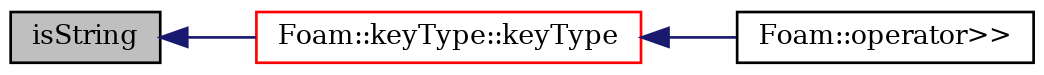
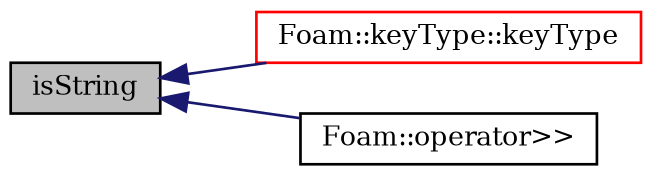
edge "Foam::operator>>" -> "Foam::keyType::keyType": now "Foam::operator>>" -> "isString"
